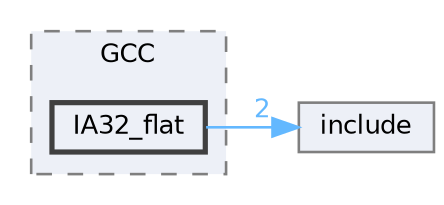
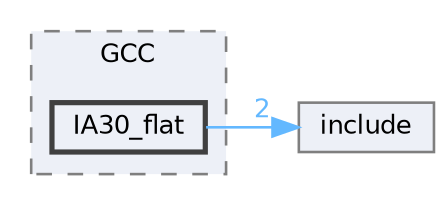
node "IA32_flat": label "IA32_flat" -> "IA30_flat"
